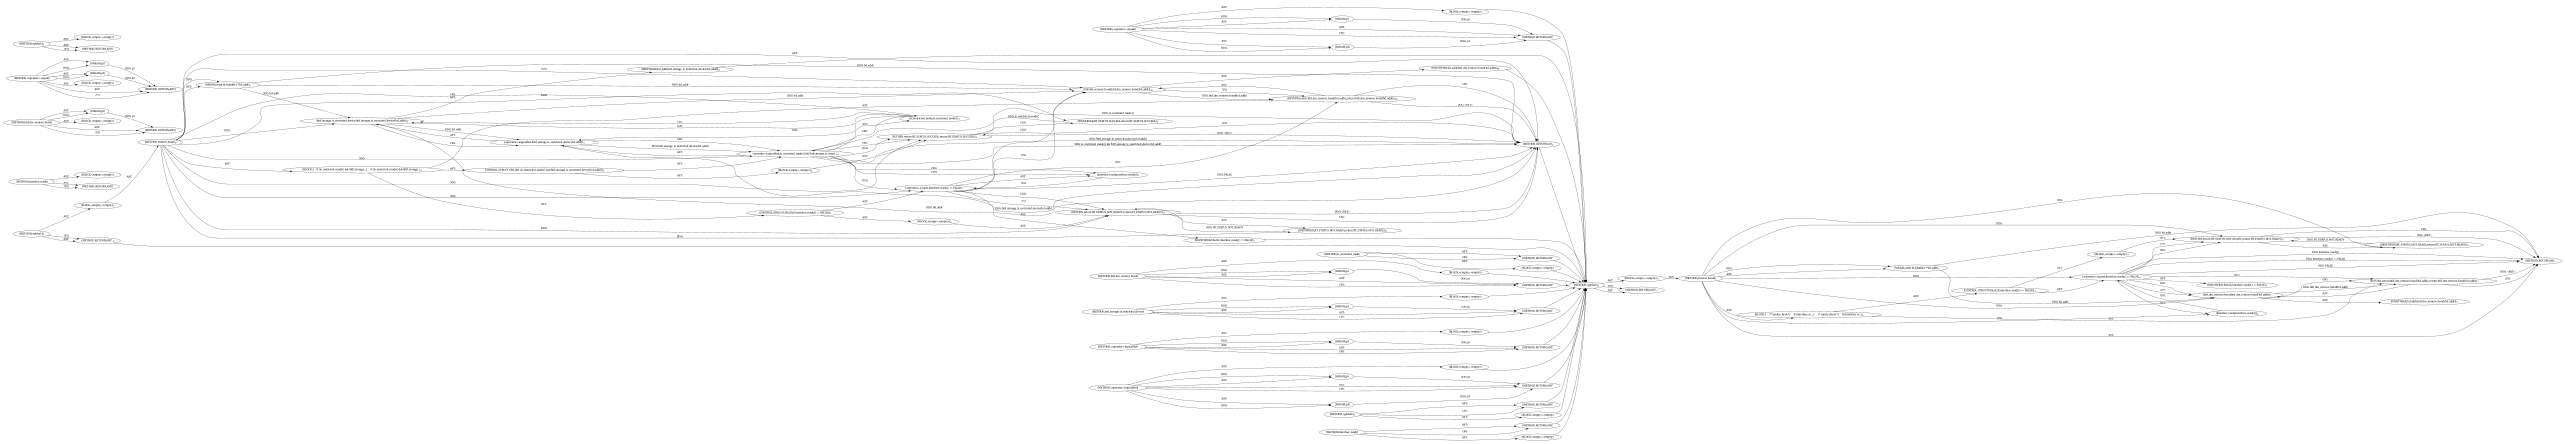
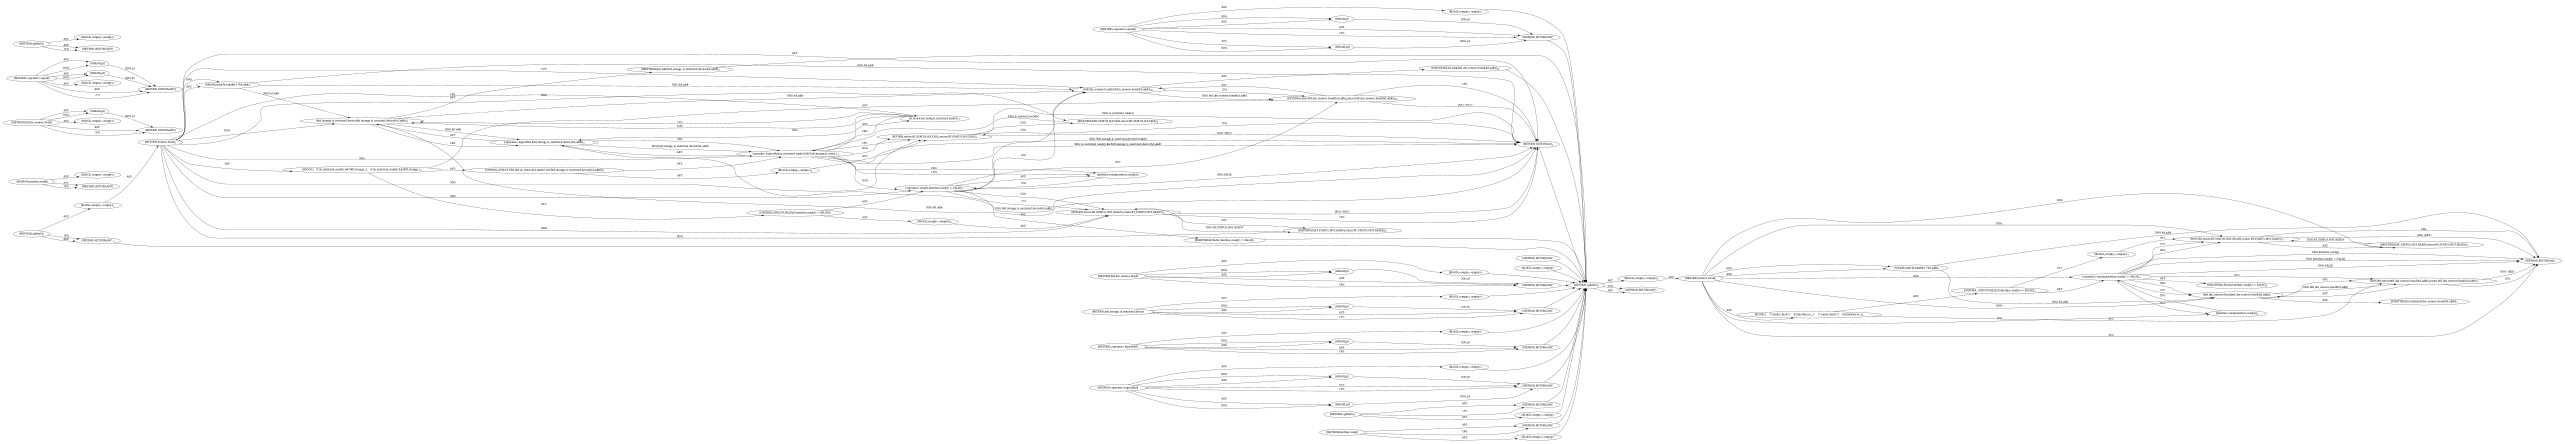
node "(METHOD,is_restricted_mode)": removed
